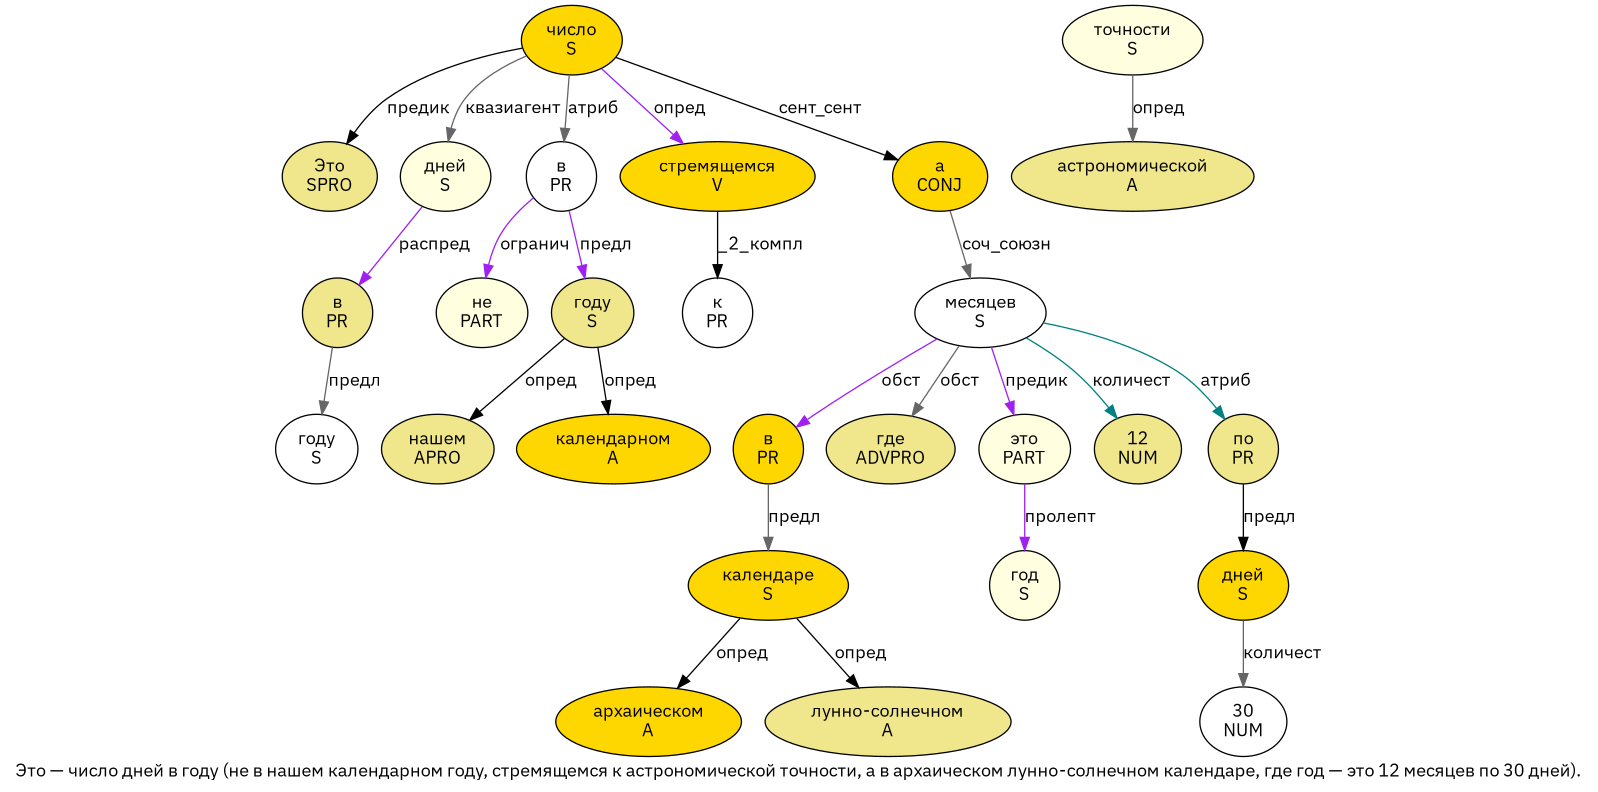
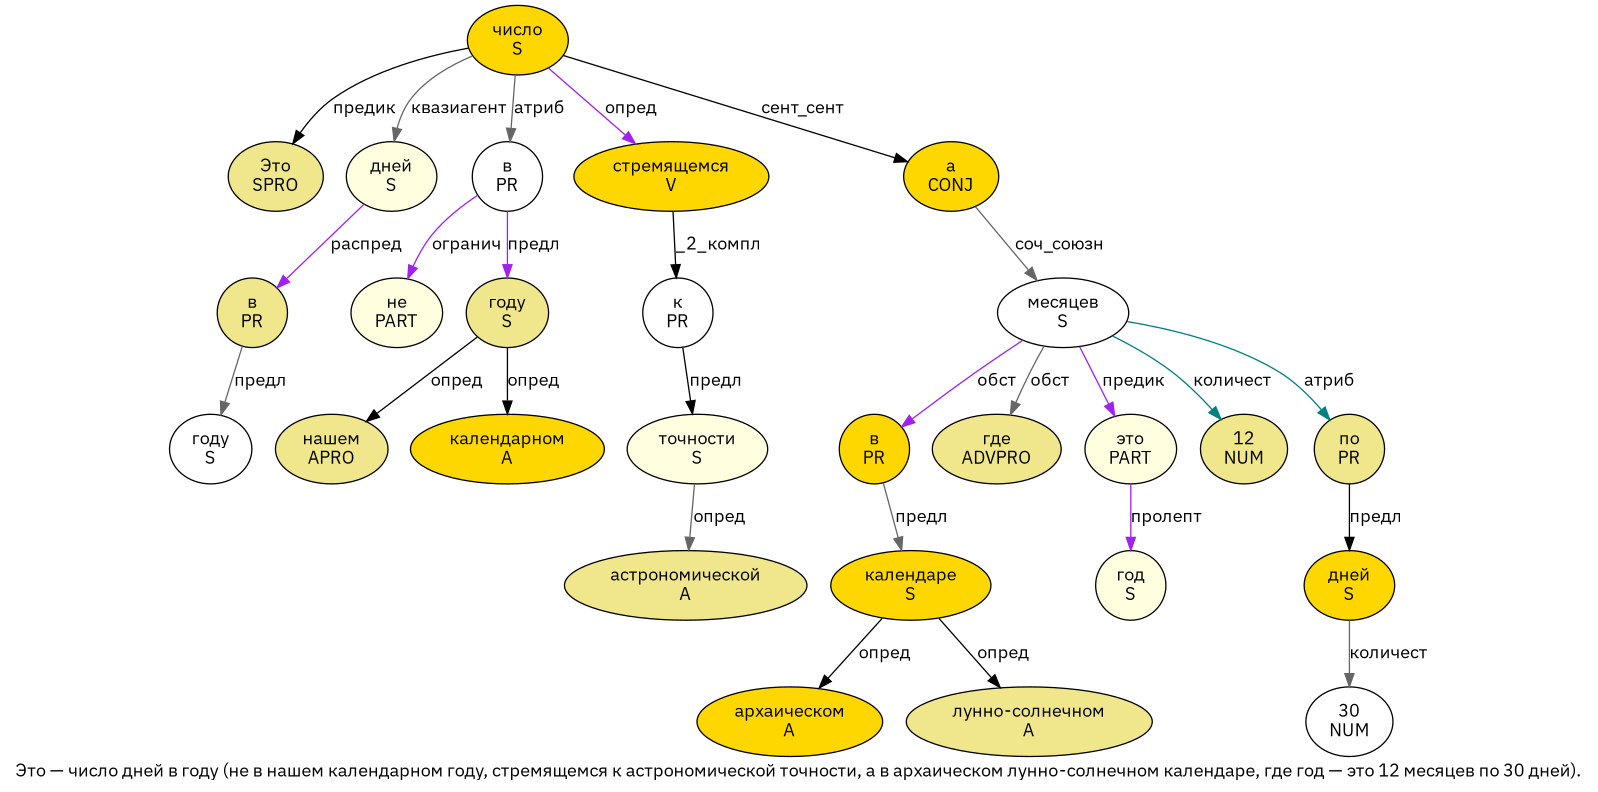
edge "к PR" -> "точности S": added, label "предл"
